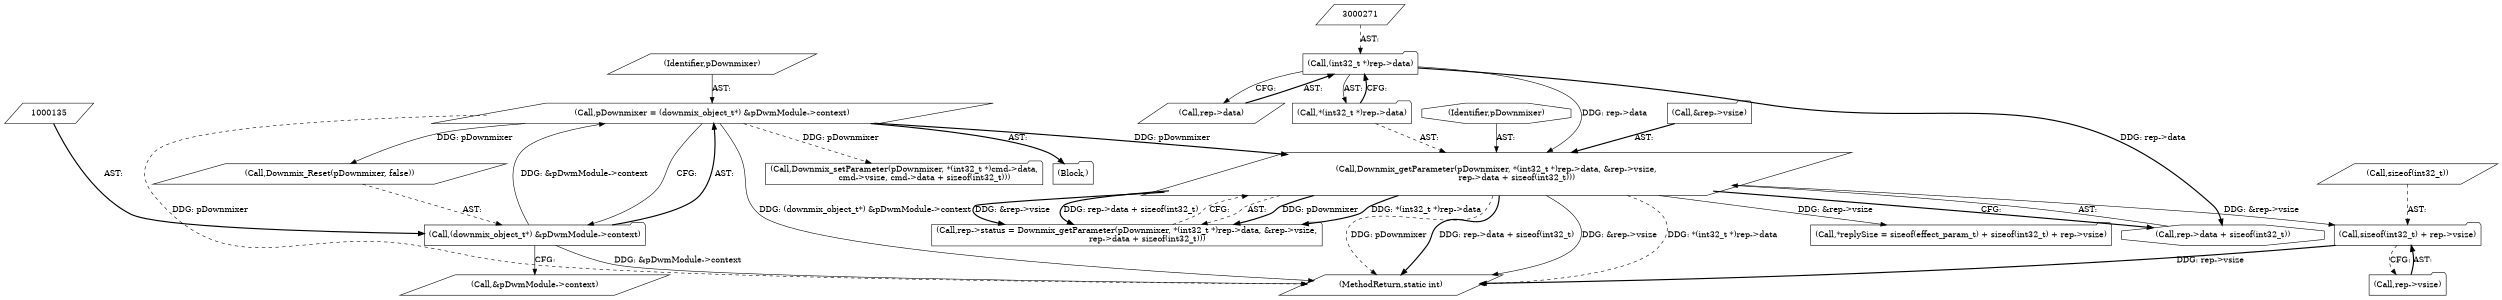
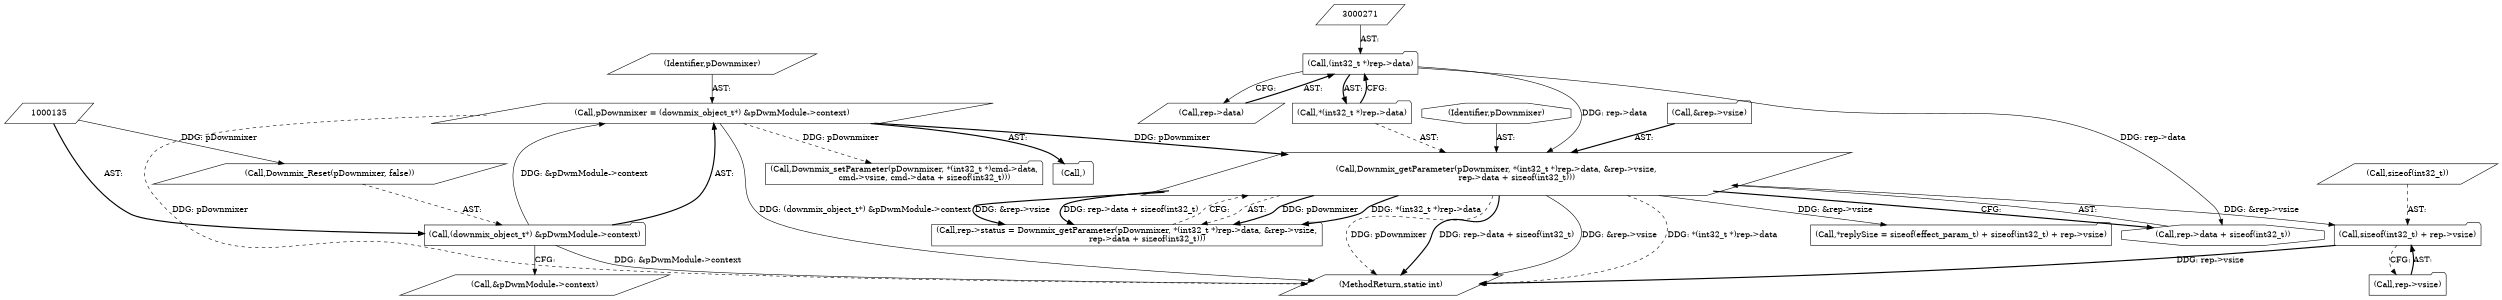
edge "3000271" -> "(Call,(int32_t *)rep->data)": style dashed -> solid
edge "(Call,(int32_t *)rep->data)" -> "(Call,*(int32_t *)rep->data)": style solid -> bold
edge "(Call,(int32_t *)rep->data)" -> "(Call,rep->data + sizeof(int32_t))": style bold -> solid
edge "(Call,pDownmixer = (downmix_object_t*) &pDwmModule->context)" -> "(Call,Downmix_Reset(pDownmixer, false))": now "1000135" -> "(Call,Downmix_Reset(pDownmixer, false))"
node "(Block,)": label "(Block,)" -> "(Call,)"
edge "(Call,pDownmixer = (downmix_object_t*) &pDwmModule->context)" -> "(Call,(downmix_object_t*) &pDwmModule->context)": removed, label "CFG:"
